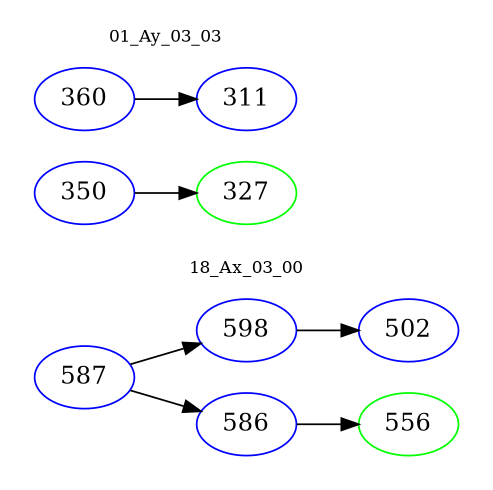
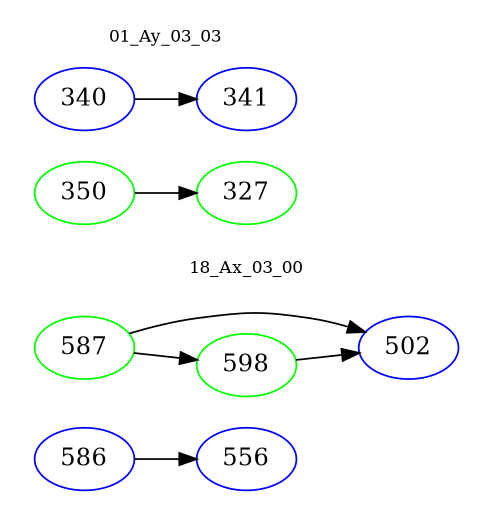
node "360": label "360" -> "340"
node "311": label "311" -> "341"
node "350": color blue -> green
node "598": color blue -> green
node "587": color blue -> green
edge "587" -> "586": now "587" -> "502"
node "556": color green -> blue
